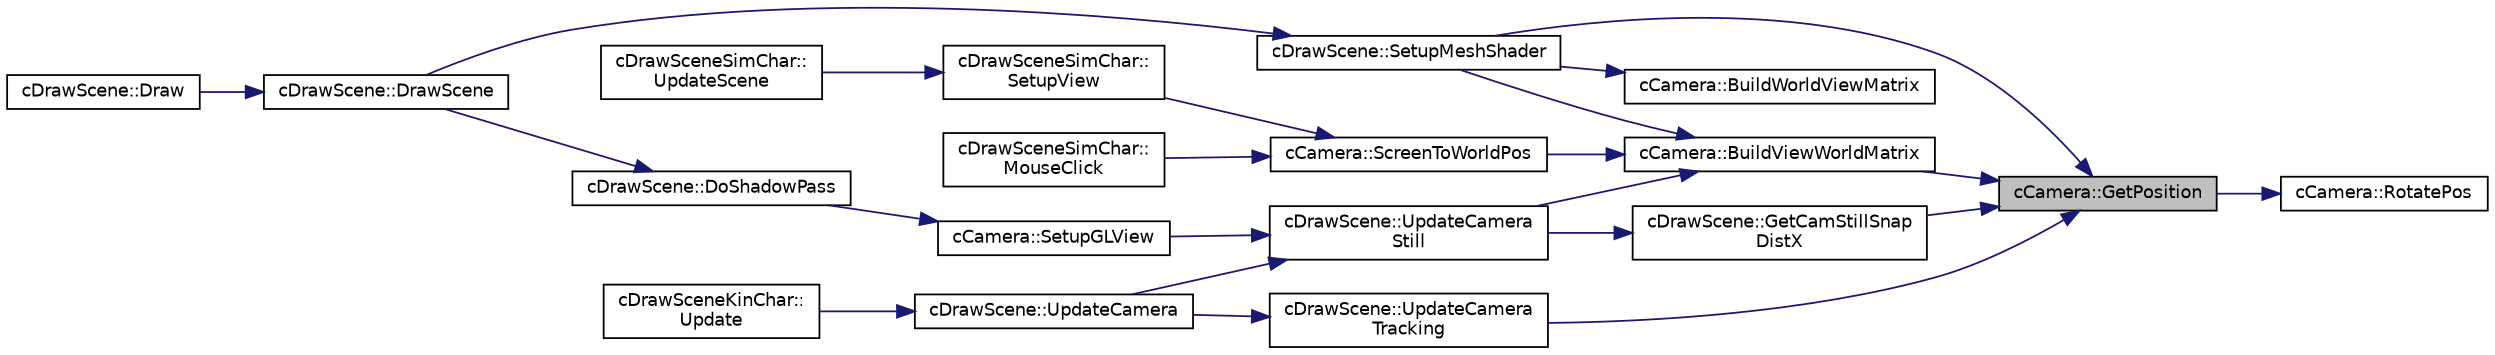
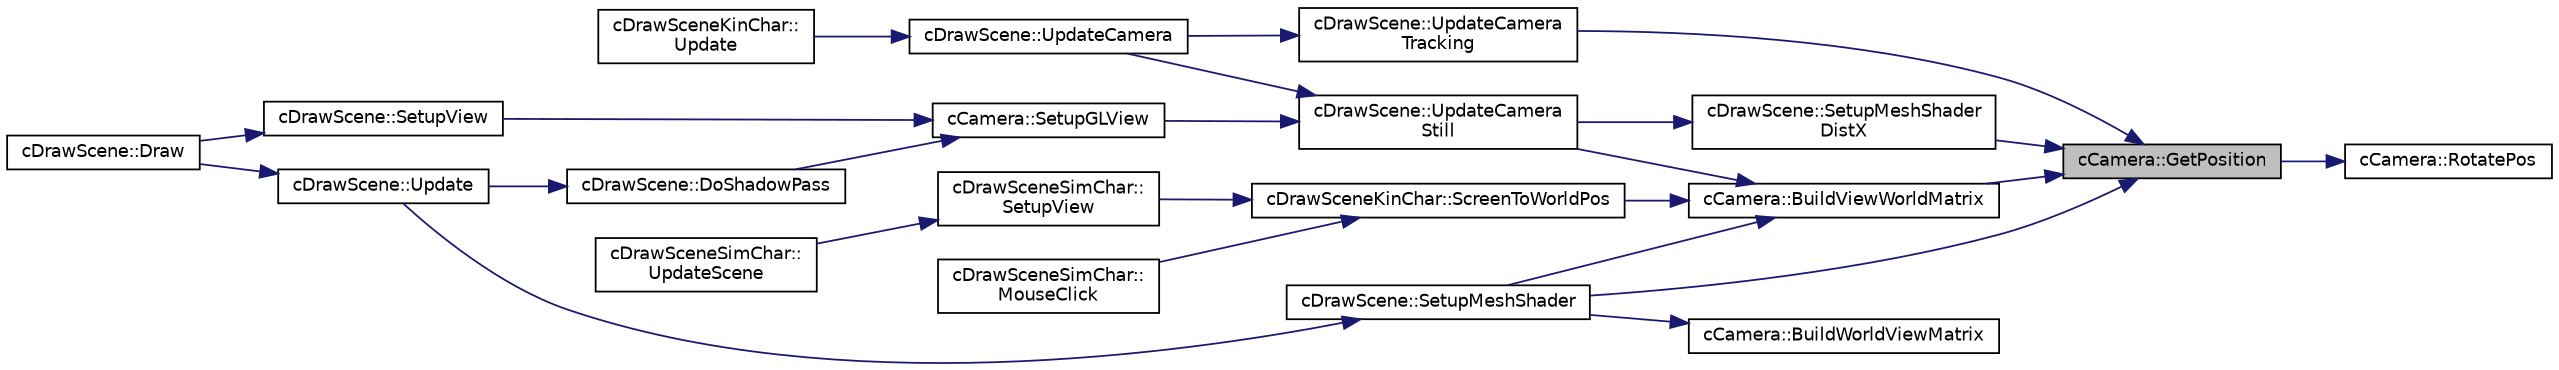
node "cDrawScene::DrawScene": label "cDrawScene::DrawScene" -> "cDrawScene::Update"
node "cDrawScene::SetupView": added
node "cCamera::ScreenToWorldPos": label "cCamera::ScreenToWorldPos" -> "cDrawSceneKinChar::ScreenToWorldPos"
node "cDrawScene::GetCamStillSnap DistX": label "cDrawScene::GetCamStillSnap DistX" -> "cDrawScene::SetupMeshShader DistX"
